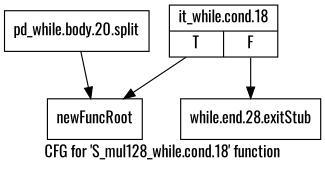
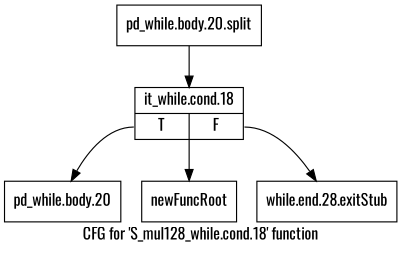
edge "pd_while.body.20.split" -> "newFuncRoot": now "pd_while.body.20.split" -> "it_while.cond.18"
node "pd_while.body.20": added
